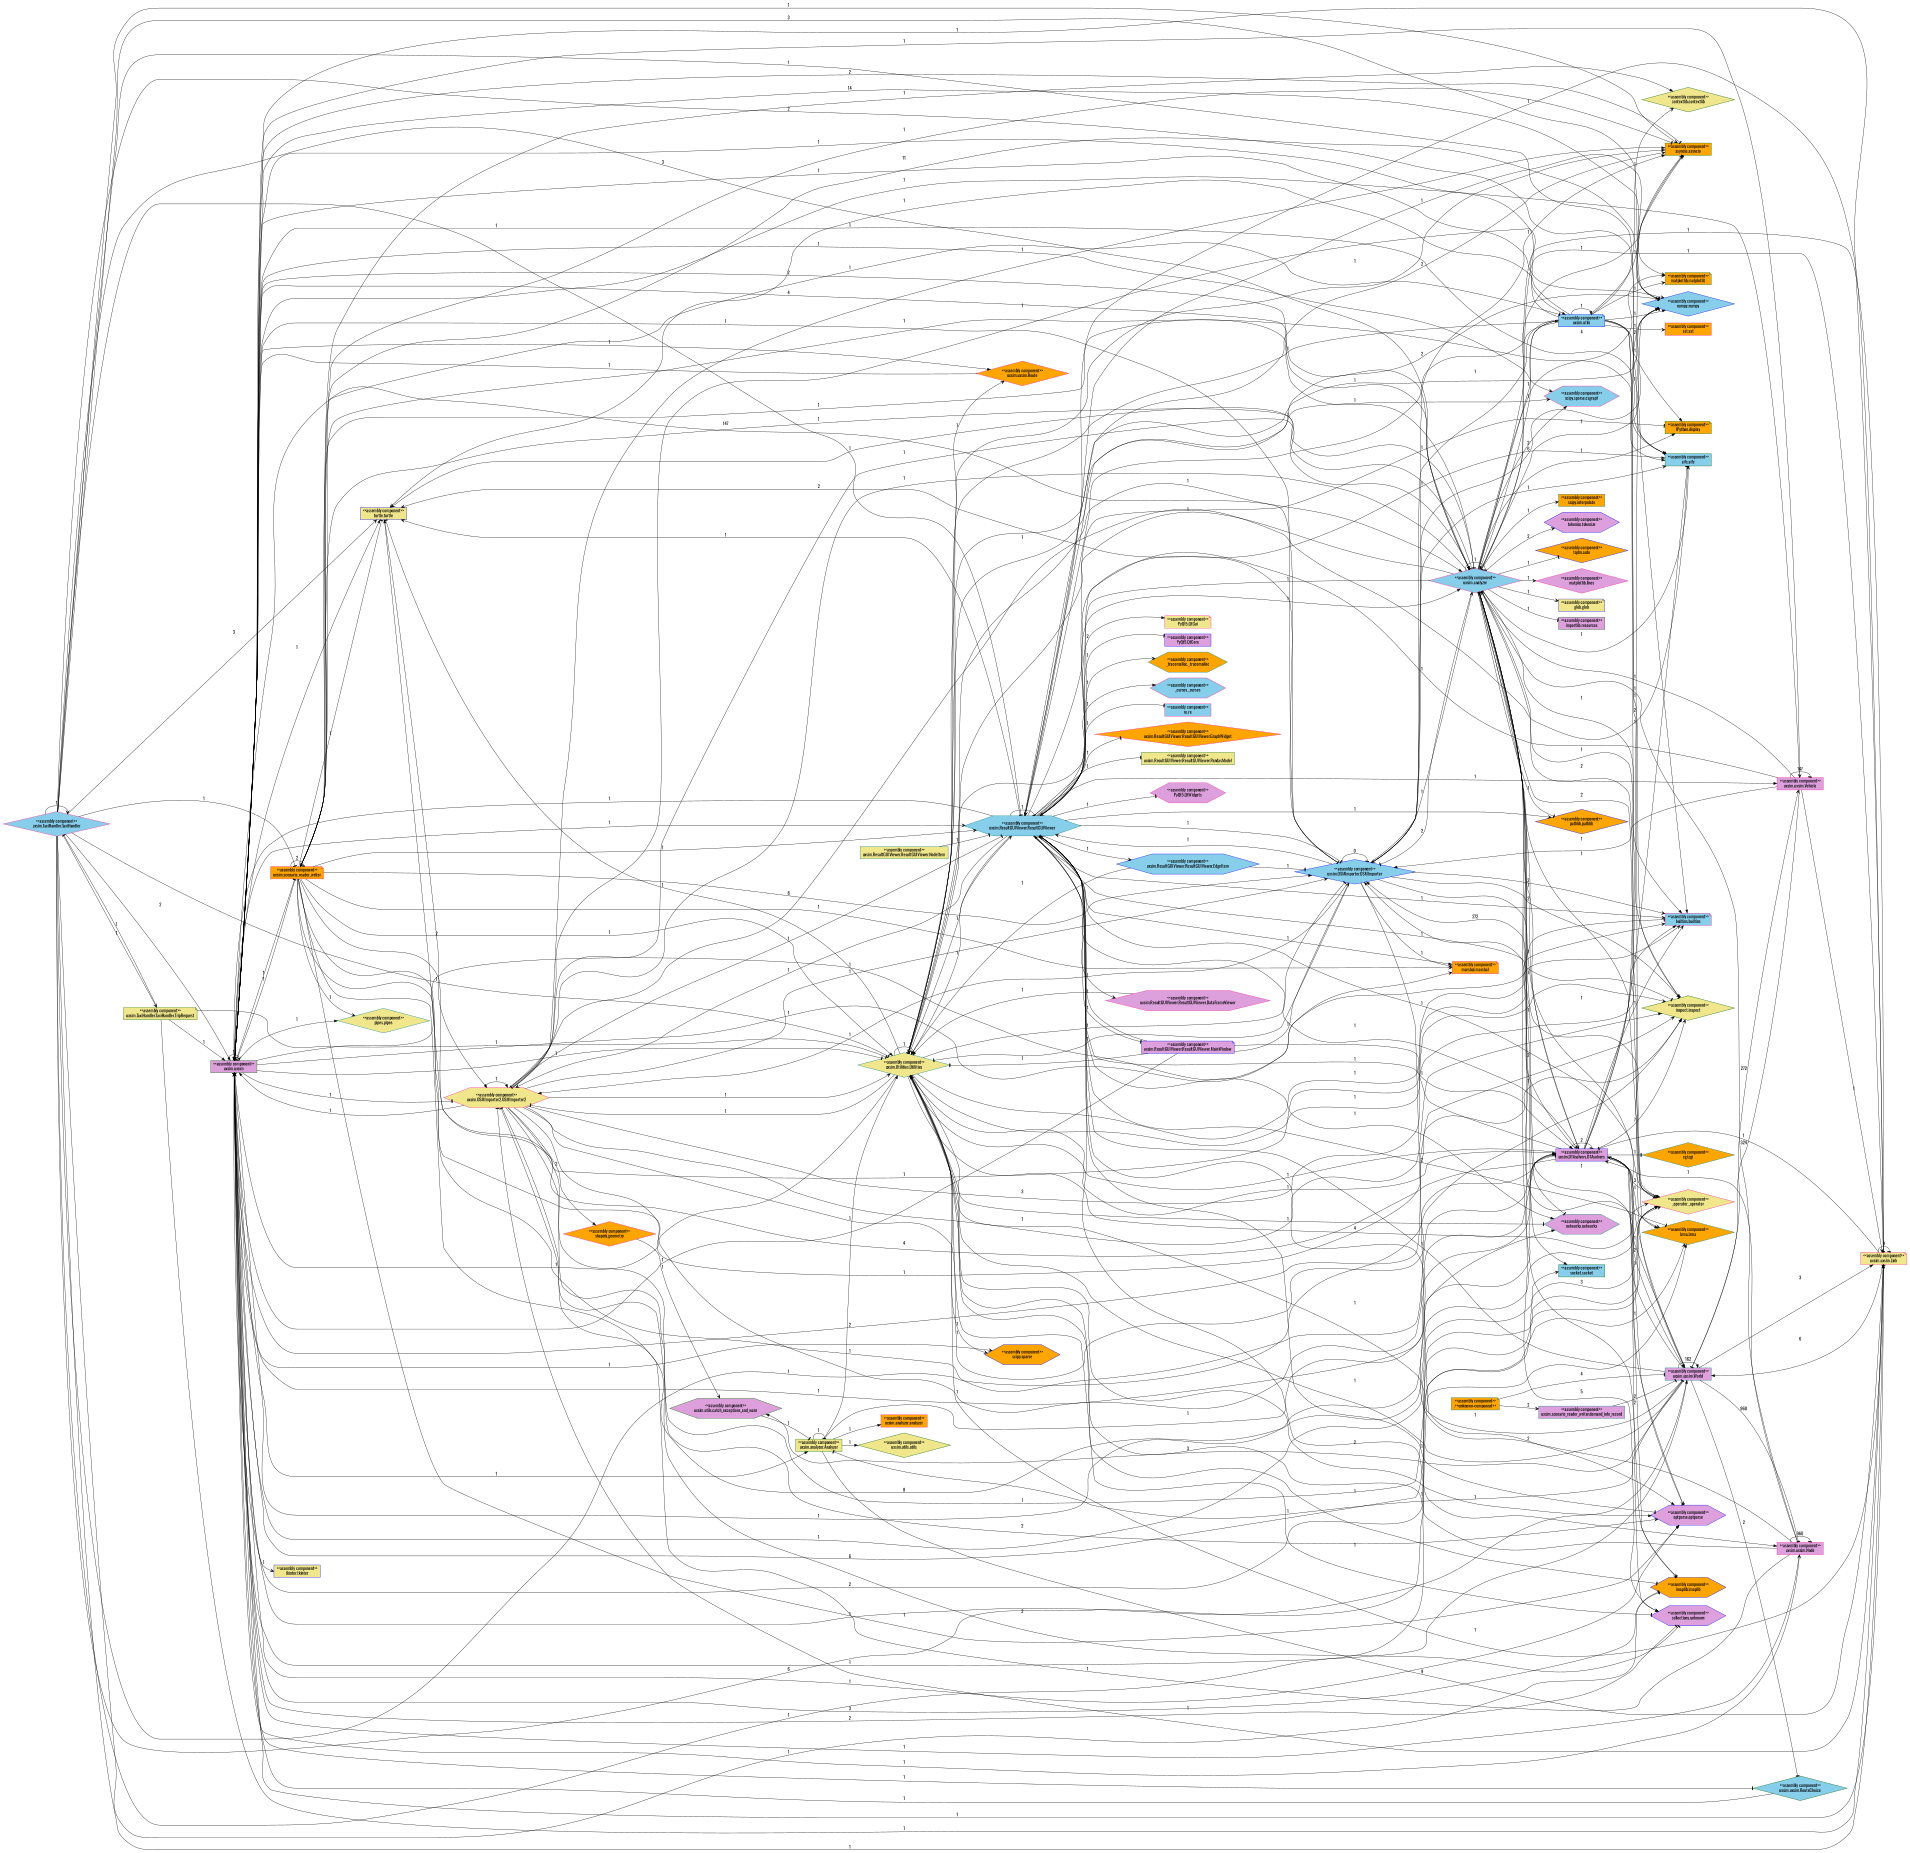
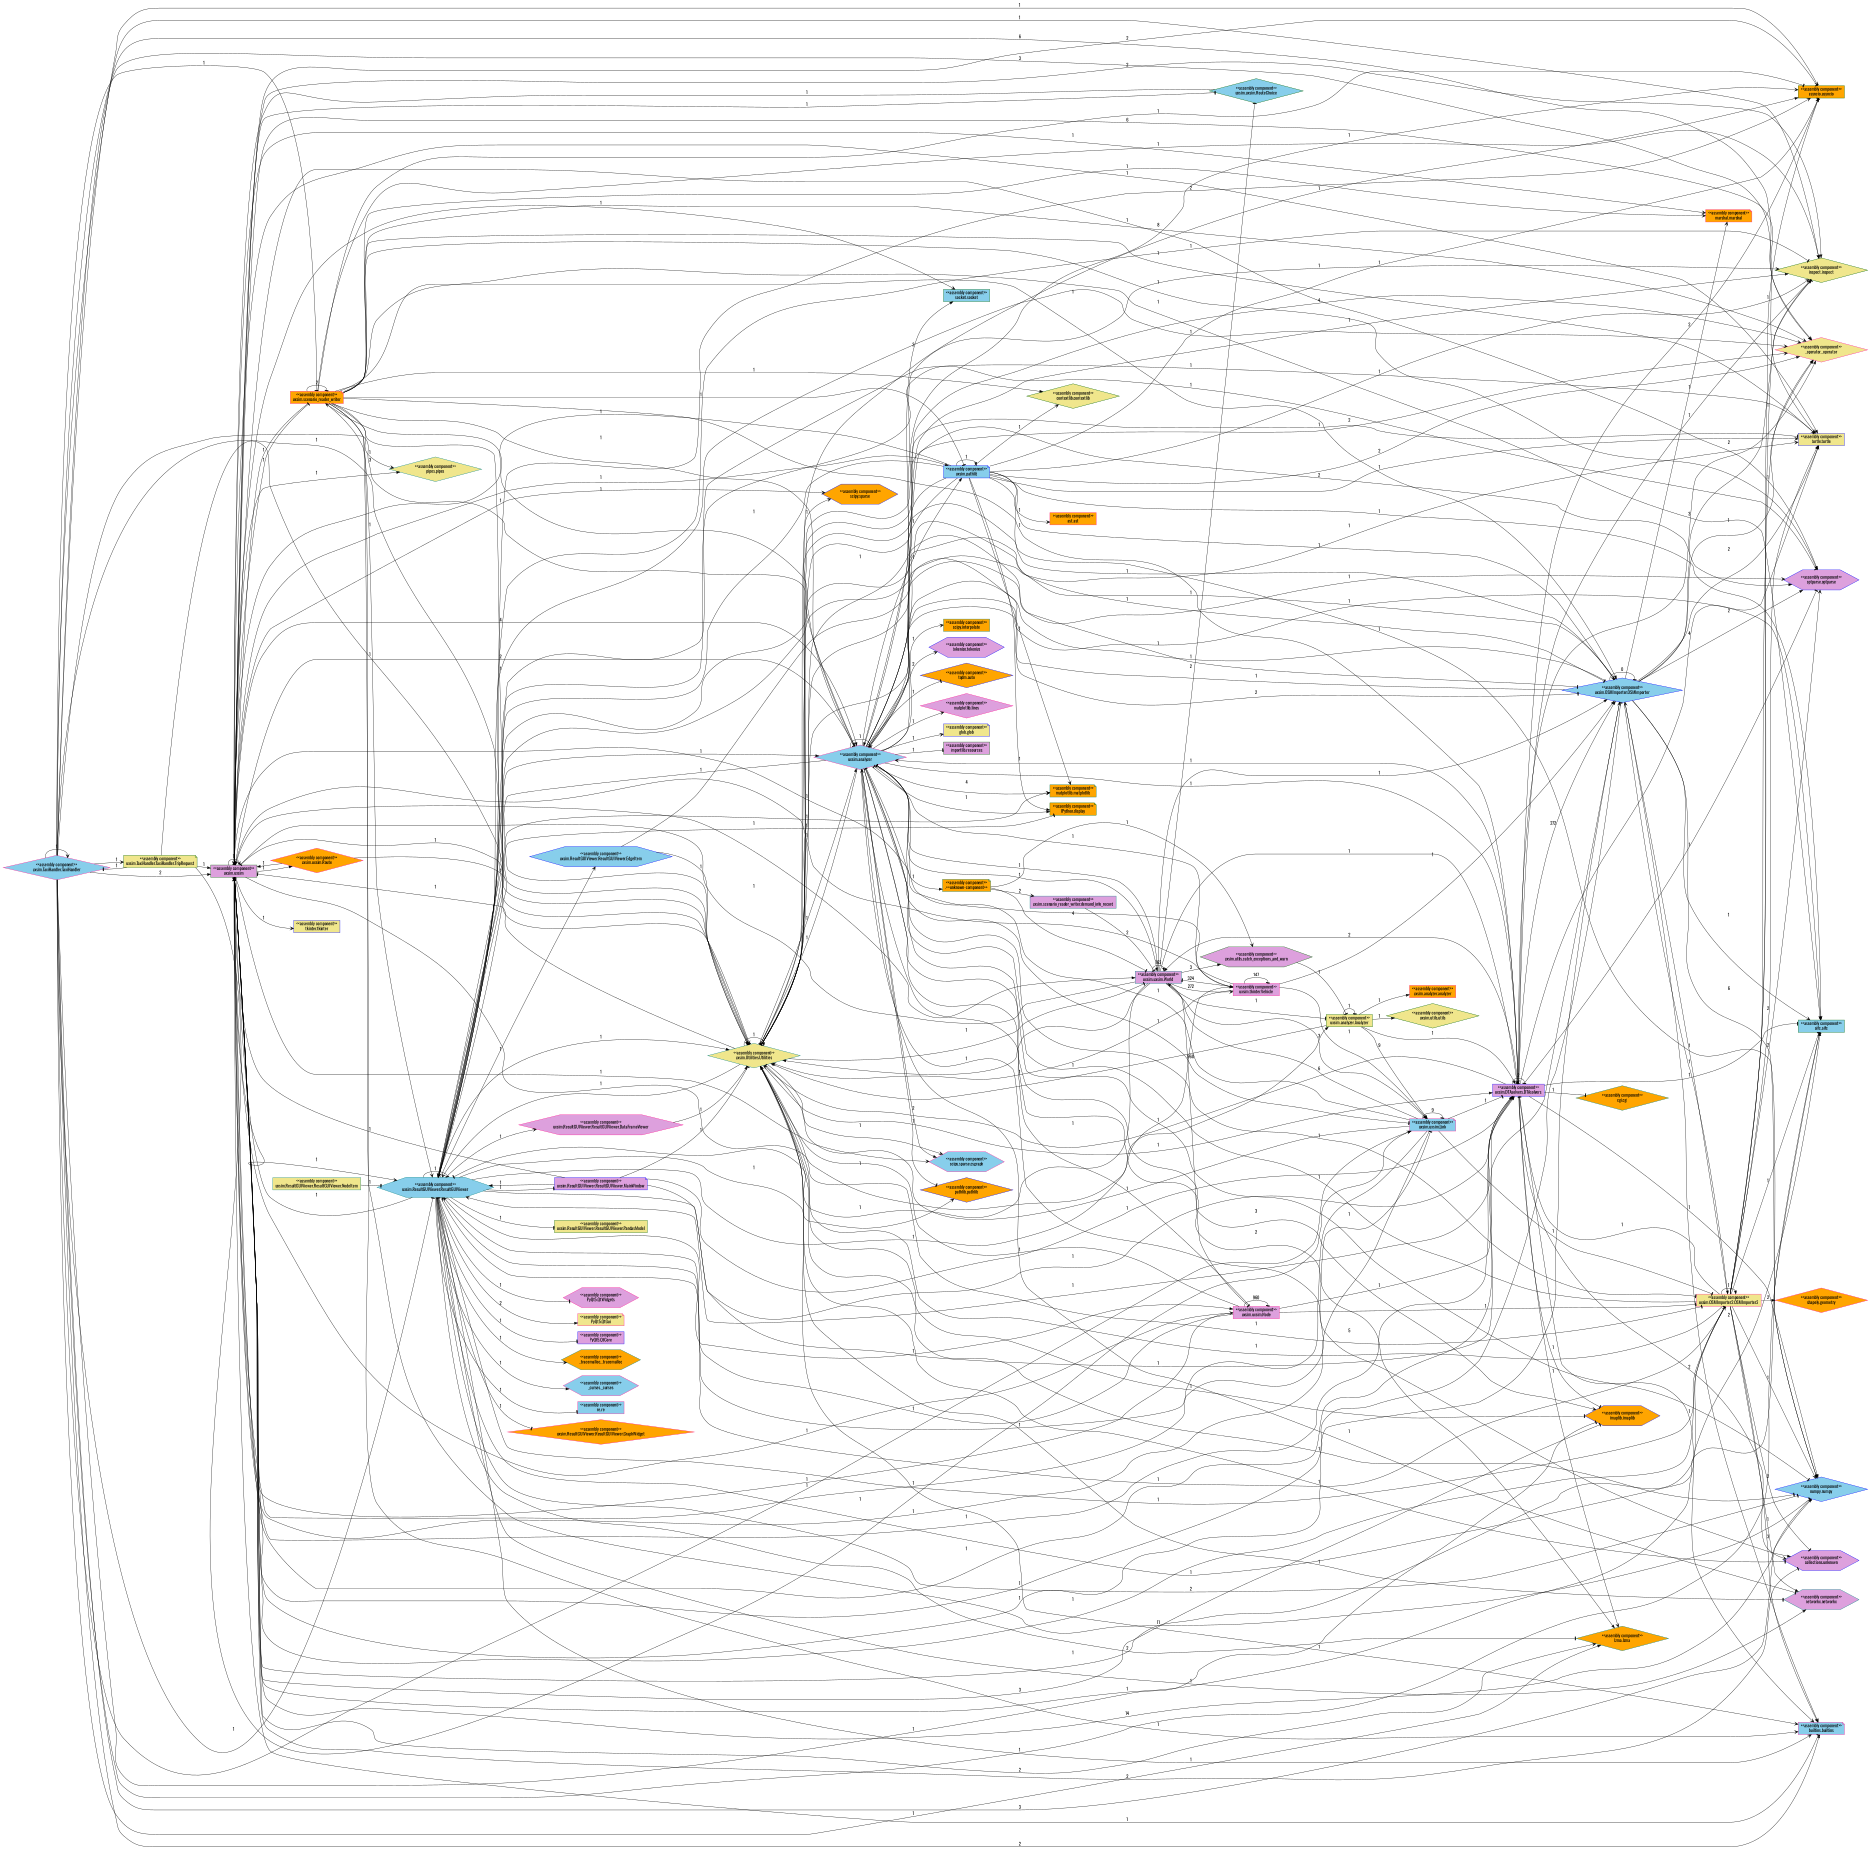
node "<<assembly component>> uxsim.utils": label "<<assembly component>> uxsim.utils" -> "<<assembly component>> uxsim.pathlib"
edge "<<assembly component>> uxsim.uxsim" -> "<<assembly component>> uxsim.OSMImporter.OSMImporter": label "147" -> "1"
edge "<<assembly component>> uxsim.OSMImporter.OSMImporter" -> "<<assembly component>> asyncio.asyncio": removed, label "1"
edge "<<assembly component>> uxsim.Utilities.Utilities" -> "<<assembly component>> uxsim.uxsim.Route": reversed
edge "<<assembly component>> uxsim.analyzer" -> "<<assembly component>> builtins.builtins": now "<<assembly component>> uxsim.analyzer" -> "<<assembly component>> .++unknown-component++"
node "<<assembly component>> uxsim.uxsim.Vehicle": label "<<assembly component>> uxsim.uxsim.Vehicle" -> "<<assembly component>> uxsim.tkinter.Vehicle"
edge "<<assembly component>> turtle.turtle" -> "<<assembly component>> uxsim.OSMImporter2.OSMImporter2": reversed
edge "<<assembly component>> uxsim.scenario_reader_writer" -> "<<assembly component>> uxsim.OSMImporter.OSMImporter": label "8" -> "1"
edge "<<assembly component>> uxsim.ResultGUIViewer.ResultGUIViewer" -> "<<assembly component>> marshal.marshal": removed, label "1"
node "<<assembly component>> uxsim.OSMImporter2.OSMImporter2": shape hexagon -> box
node "<<assembly component>> uxsim.uxsim.Link": fillcolor khaki -> skyblue
edge "<<assembly component>> shapely.geometry" -> "<<assembly component>> uxsim.utils.catch_exceptions_and_warn": now "<<assembly component>> .++unknown-component++" -> "<<assembly component>> uxsim.utils.catch_exceptions_and_warn"
